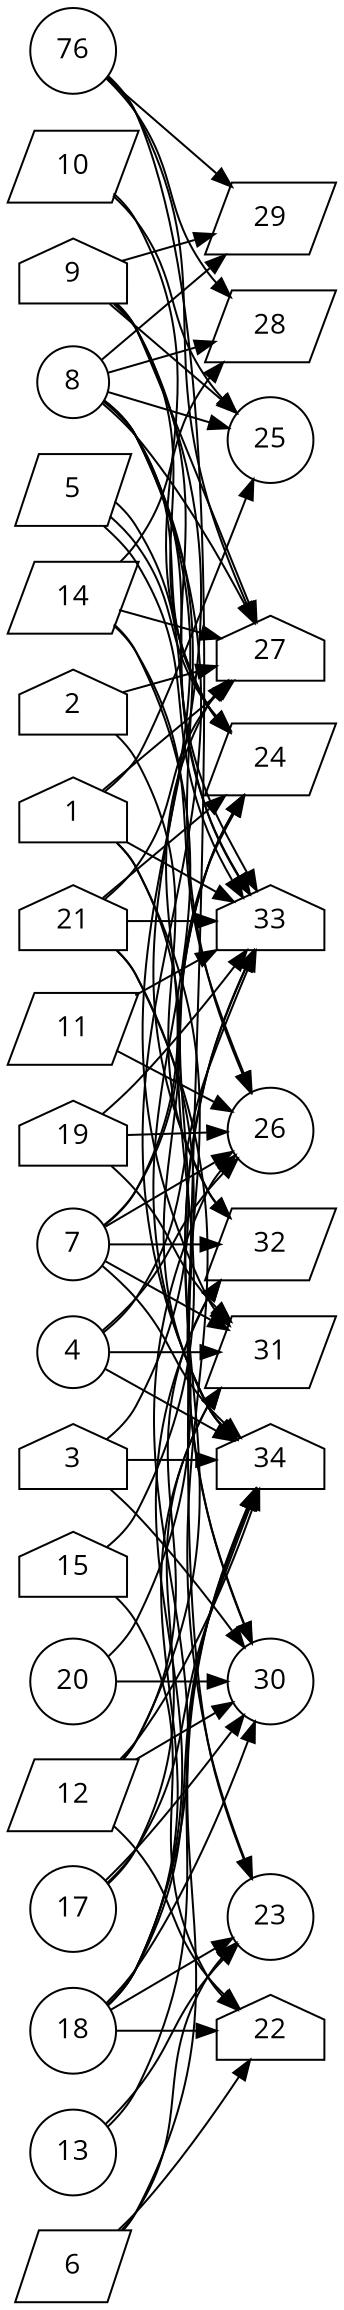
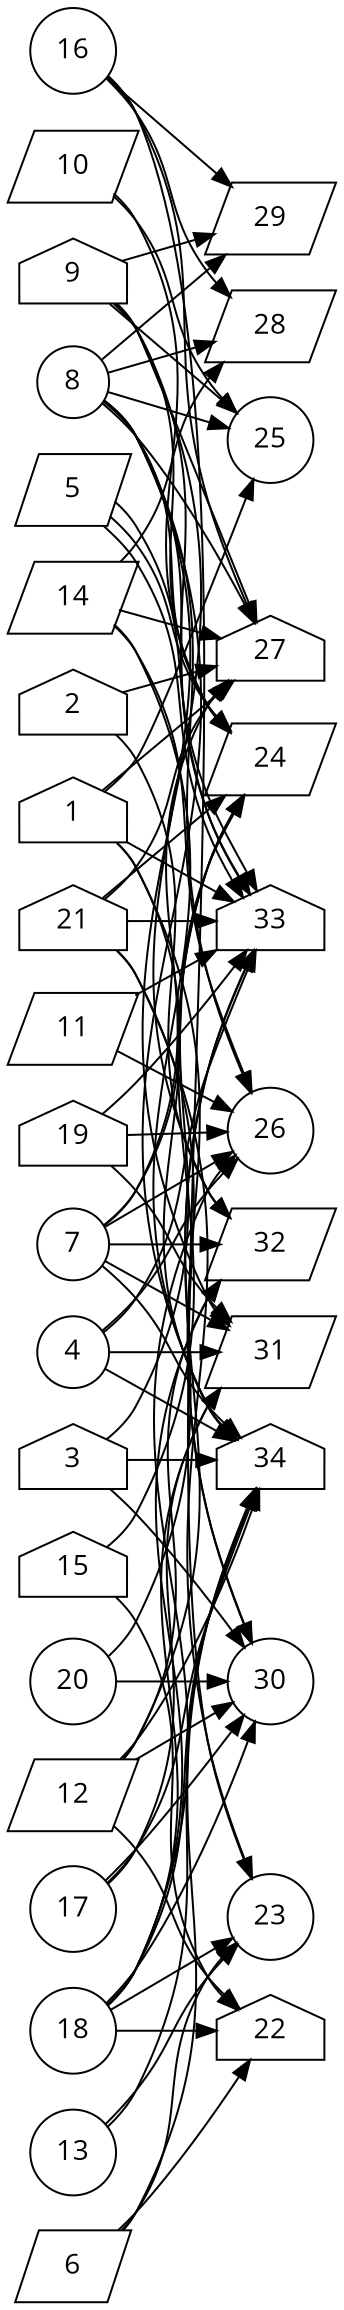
node "76": label "76" -> "16"
